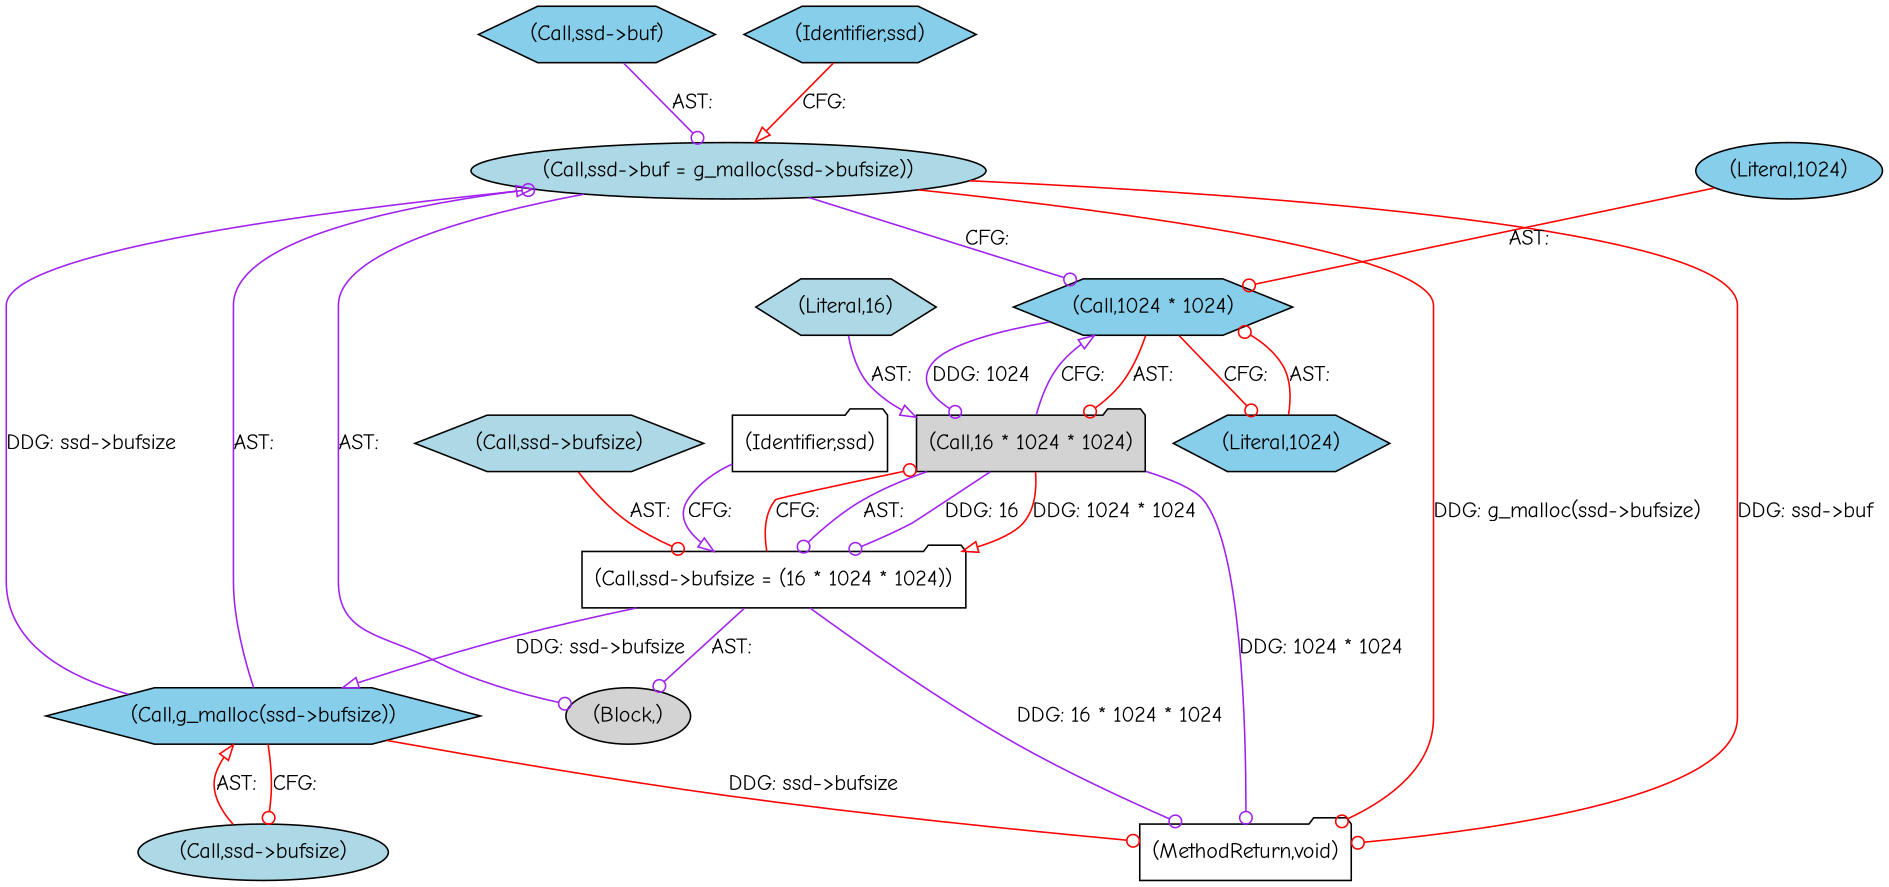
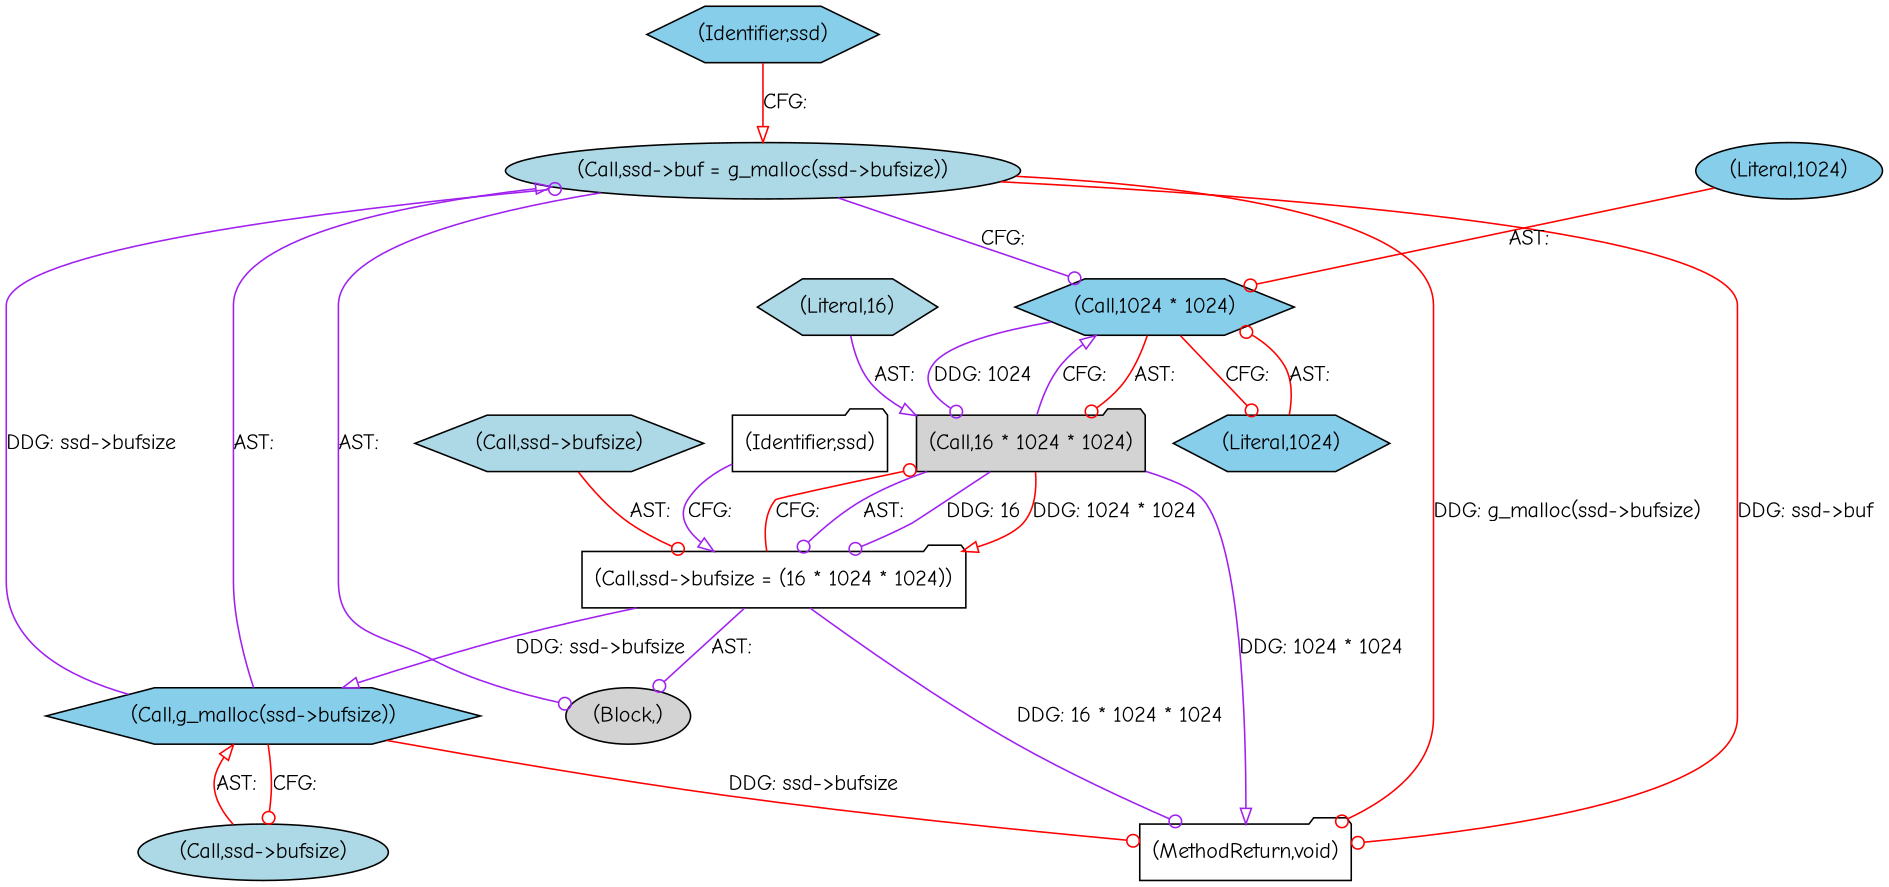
node "(Call,ssd->buf)": removed
edge "(Call,16 * 1024 * 1024)" -> "(MethodReturn,void)": arrowhead odot -> onormal
